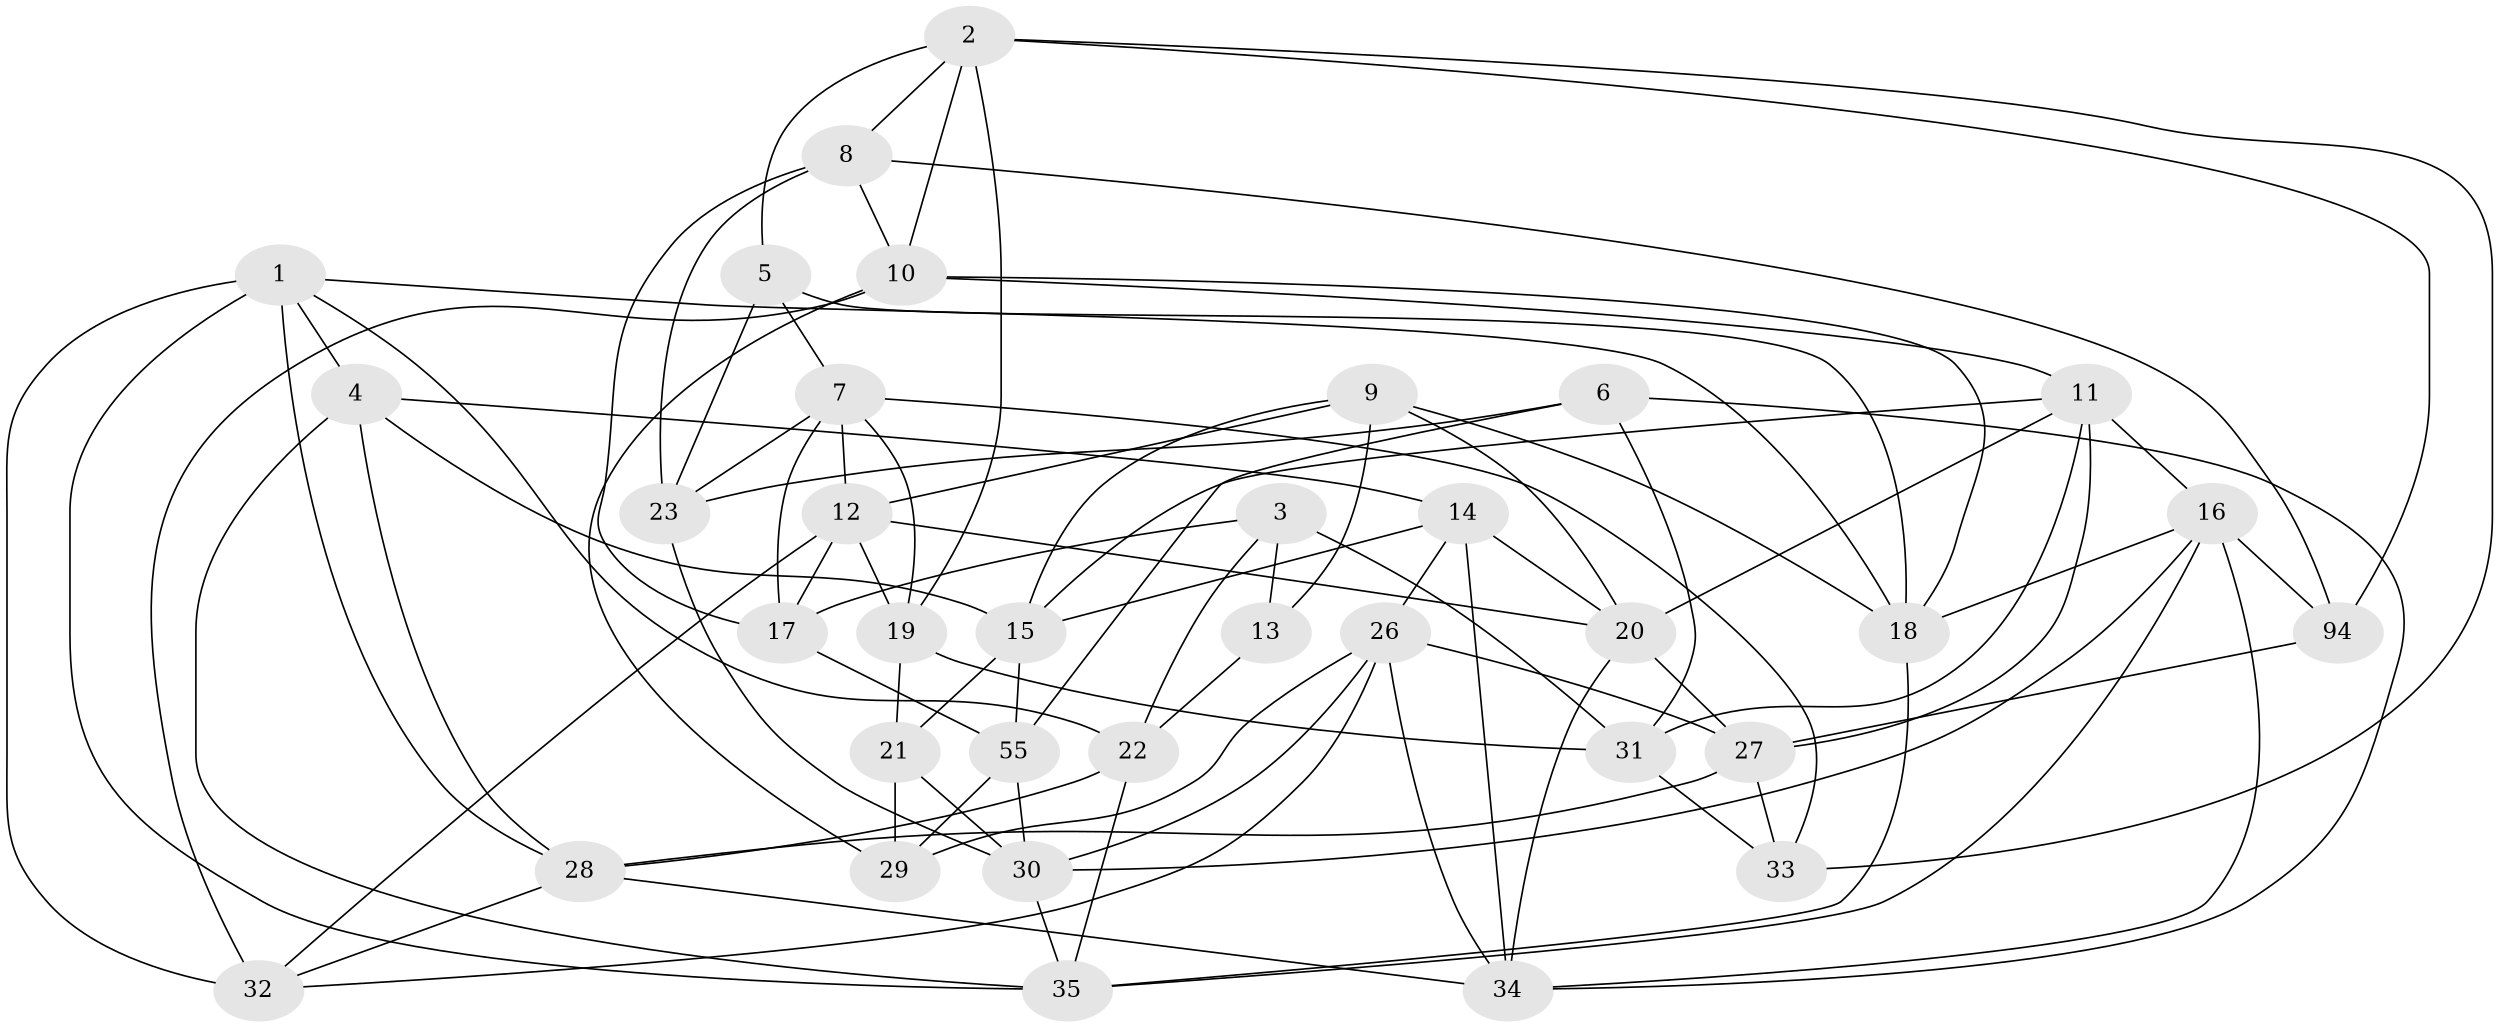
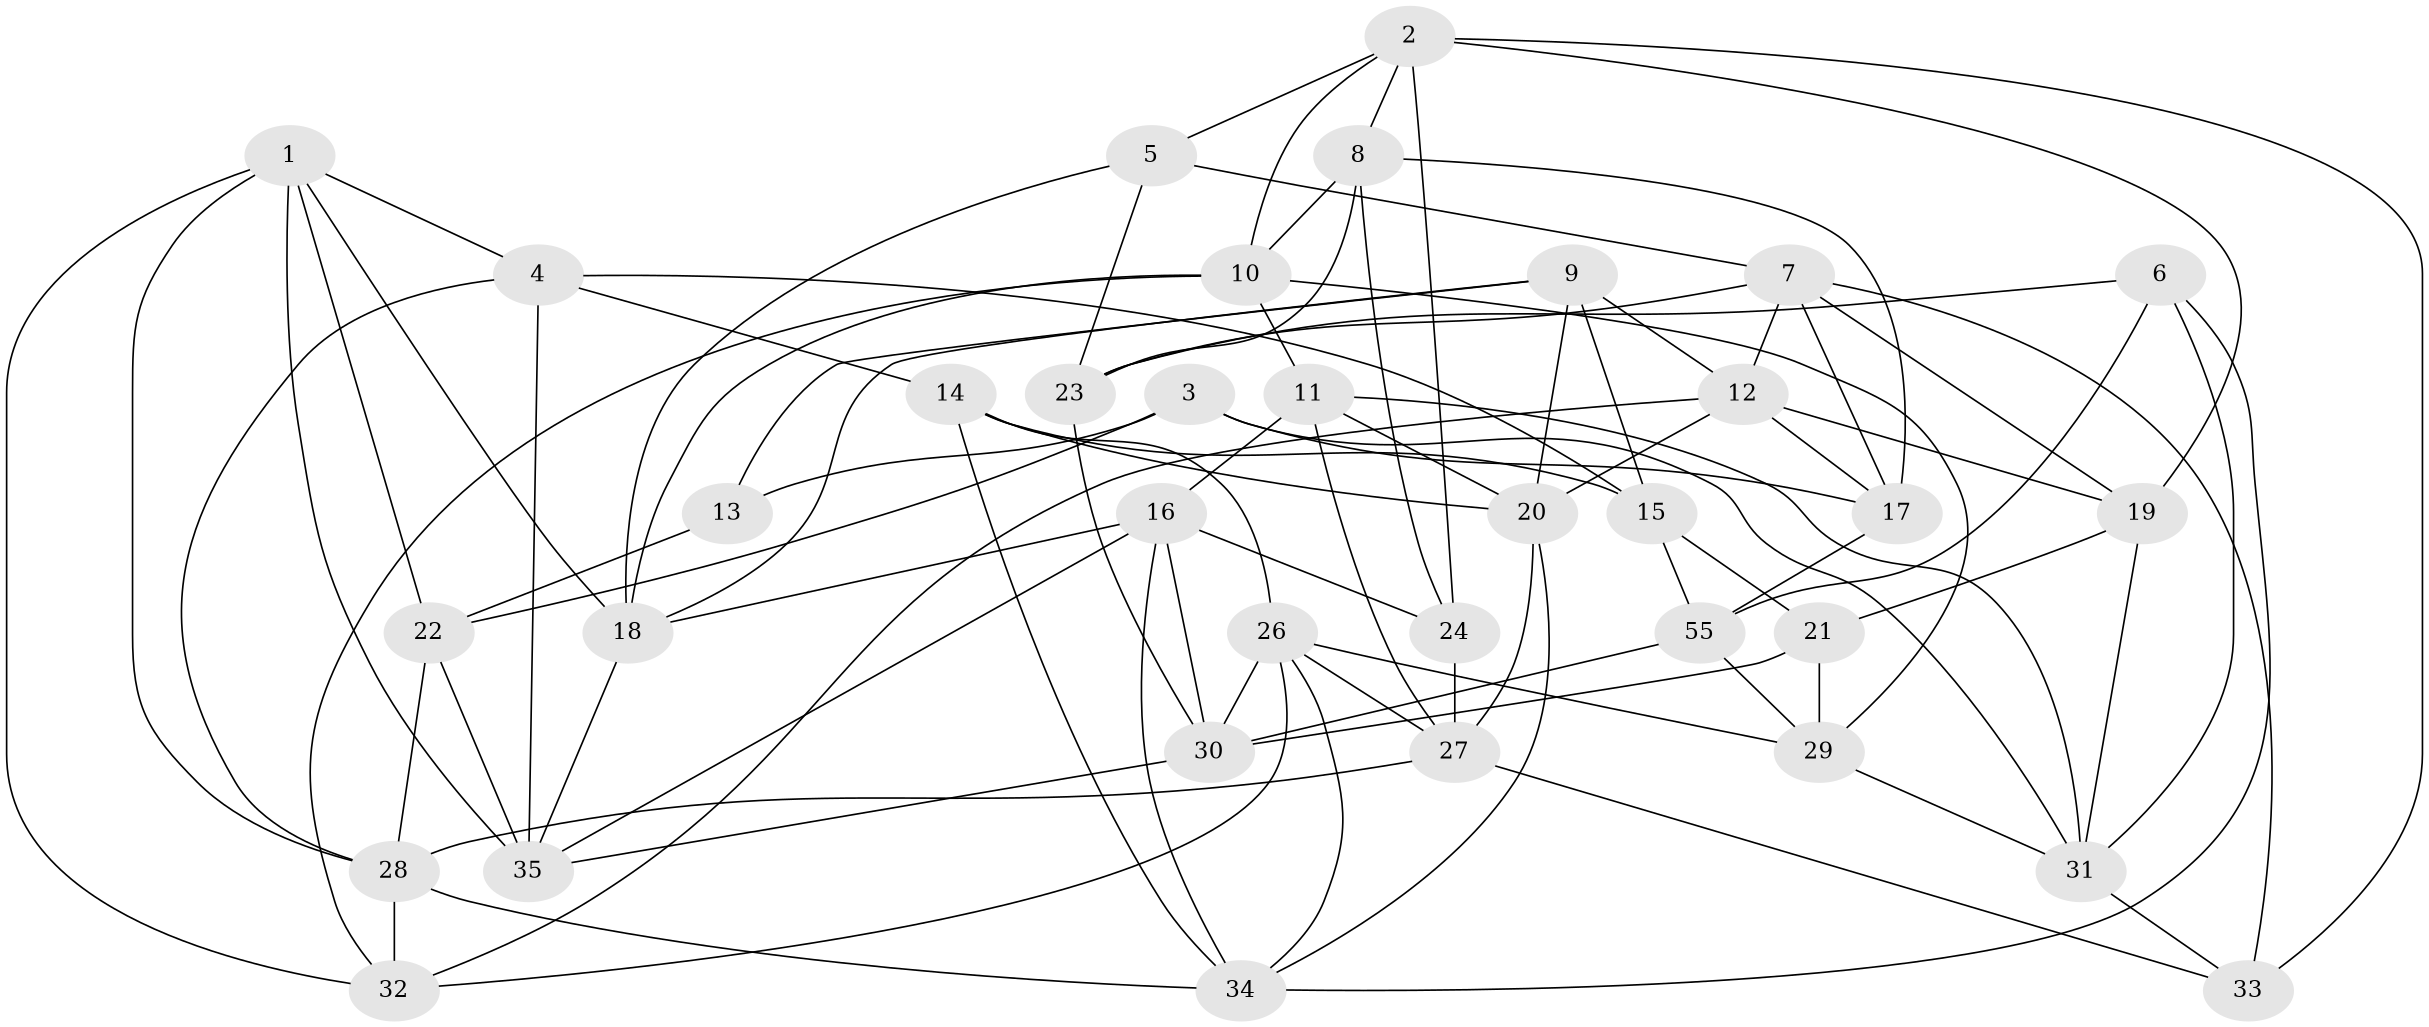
edge "11" -- "15": removed
node "94": label "94" -> "24"
edge "29" -- "31": added
